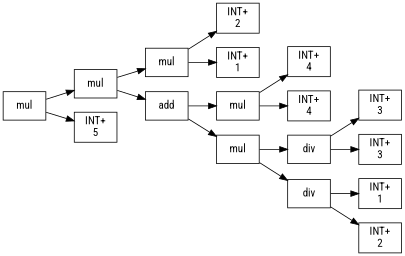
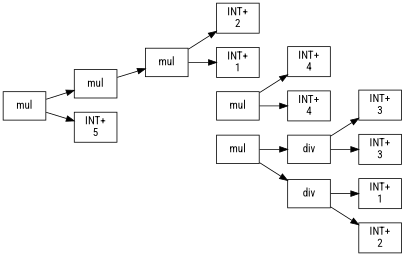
node "add": removed
